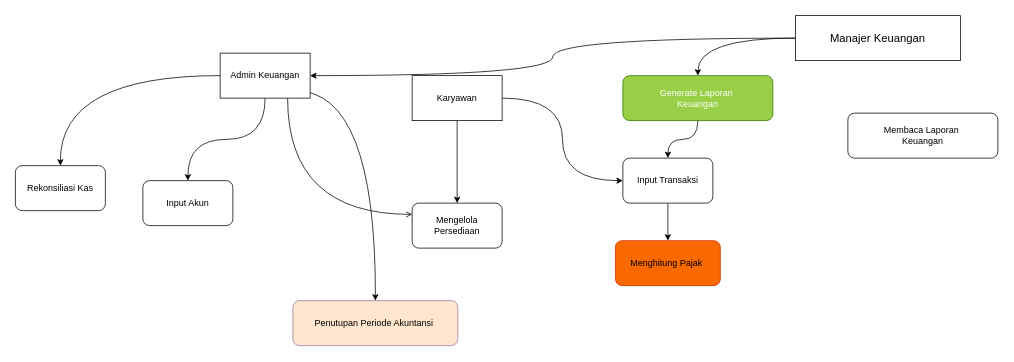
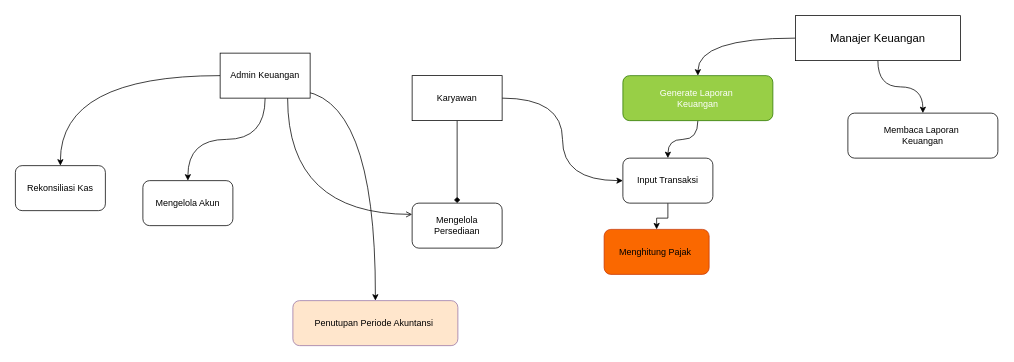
edge "Manajer Keuangan" -> "Admin Keuangan": now "Manajer Keuangan" -> "Membaca Laporan Keuangan"
edge "Karyawan" -> "Mengelola Persediaan": arrowhead classic -> diamond
node "Input Akun": label "Input Akun" -> "Mengelola Akun"
node "Menghitung Pajak": moved (668, 263) -> (657, 252)
